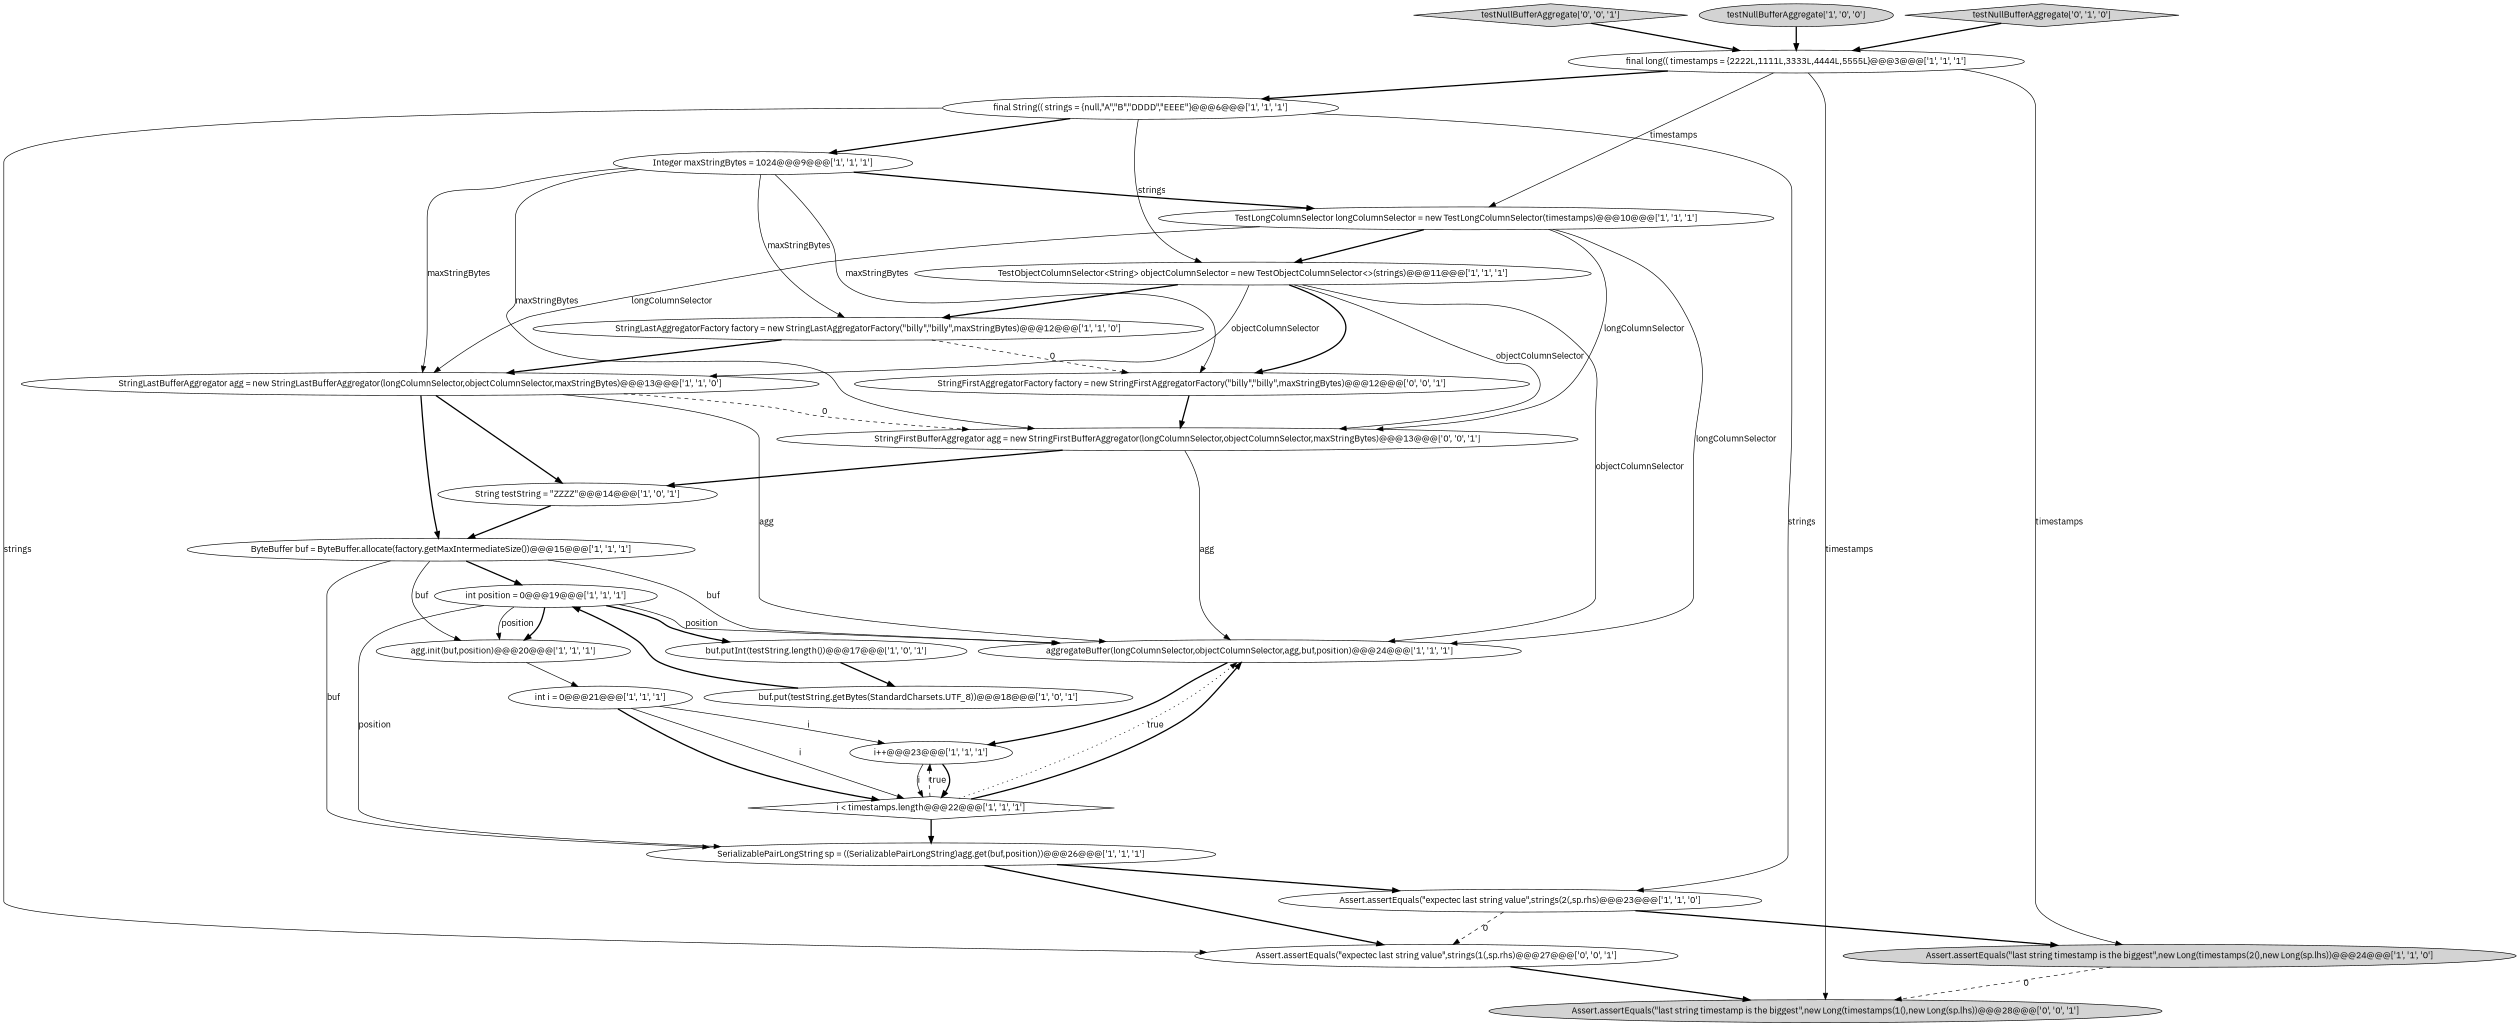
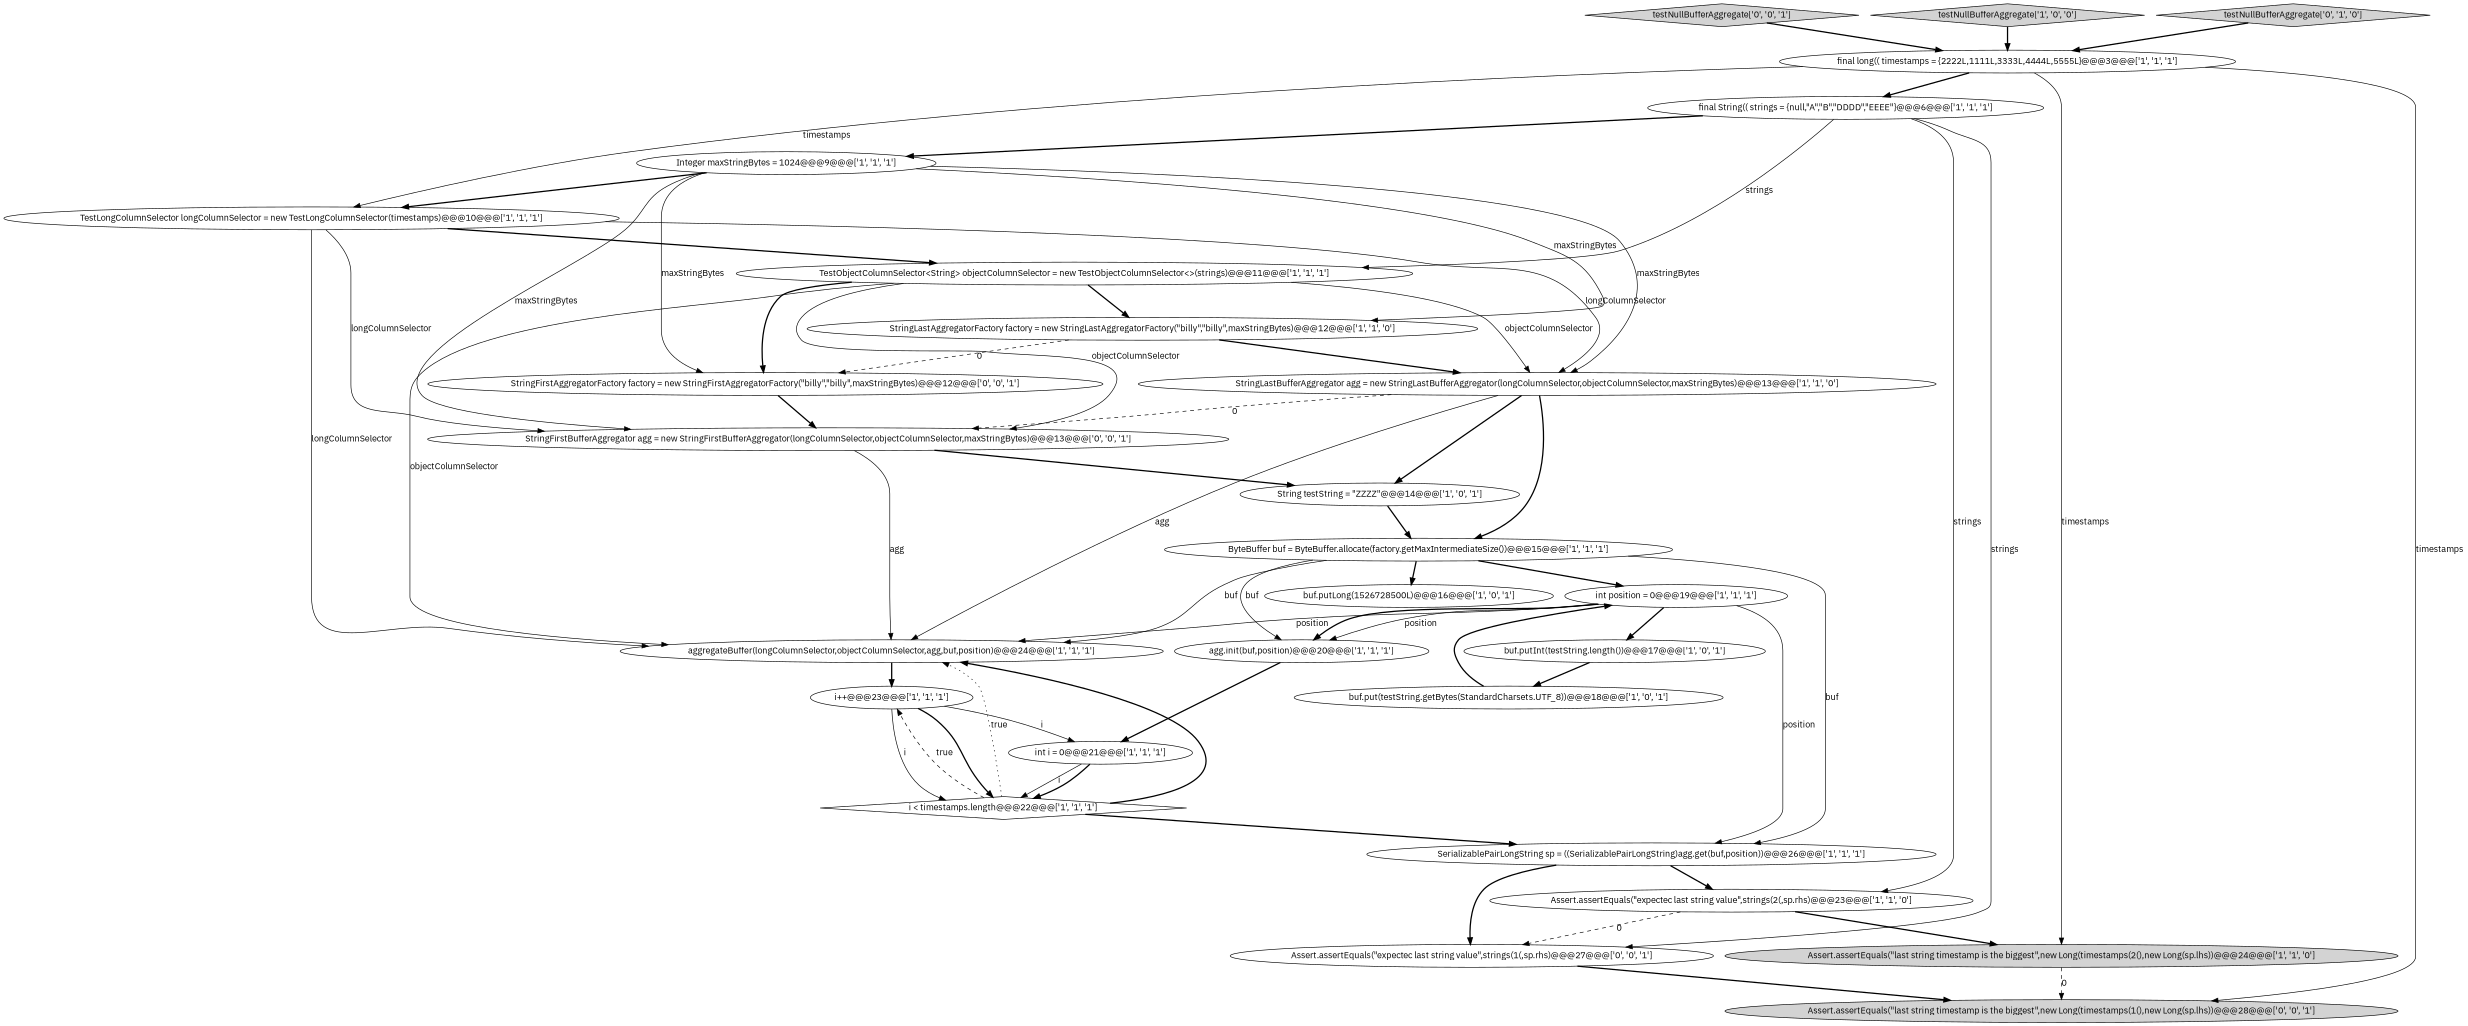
node "testNullBufferAggregate['1', '0', '0']": shape ellipse -> diamond
node "buf.putLong(1526728500L)@@@16@@@['1', '0', '1']": added
edge "agg.init(buf,position)@@@20@@@['1', '1', '1']" -> "int i = 0@@@21@@@['1', '1', '1']": style solid -> bold
edge "int i = 0@@@21@@@['1', '1', '1']" -> "i++@@@23@@@['1', '1', '1']": reversed
